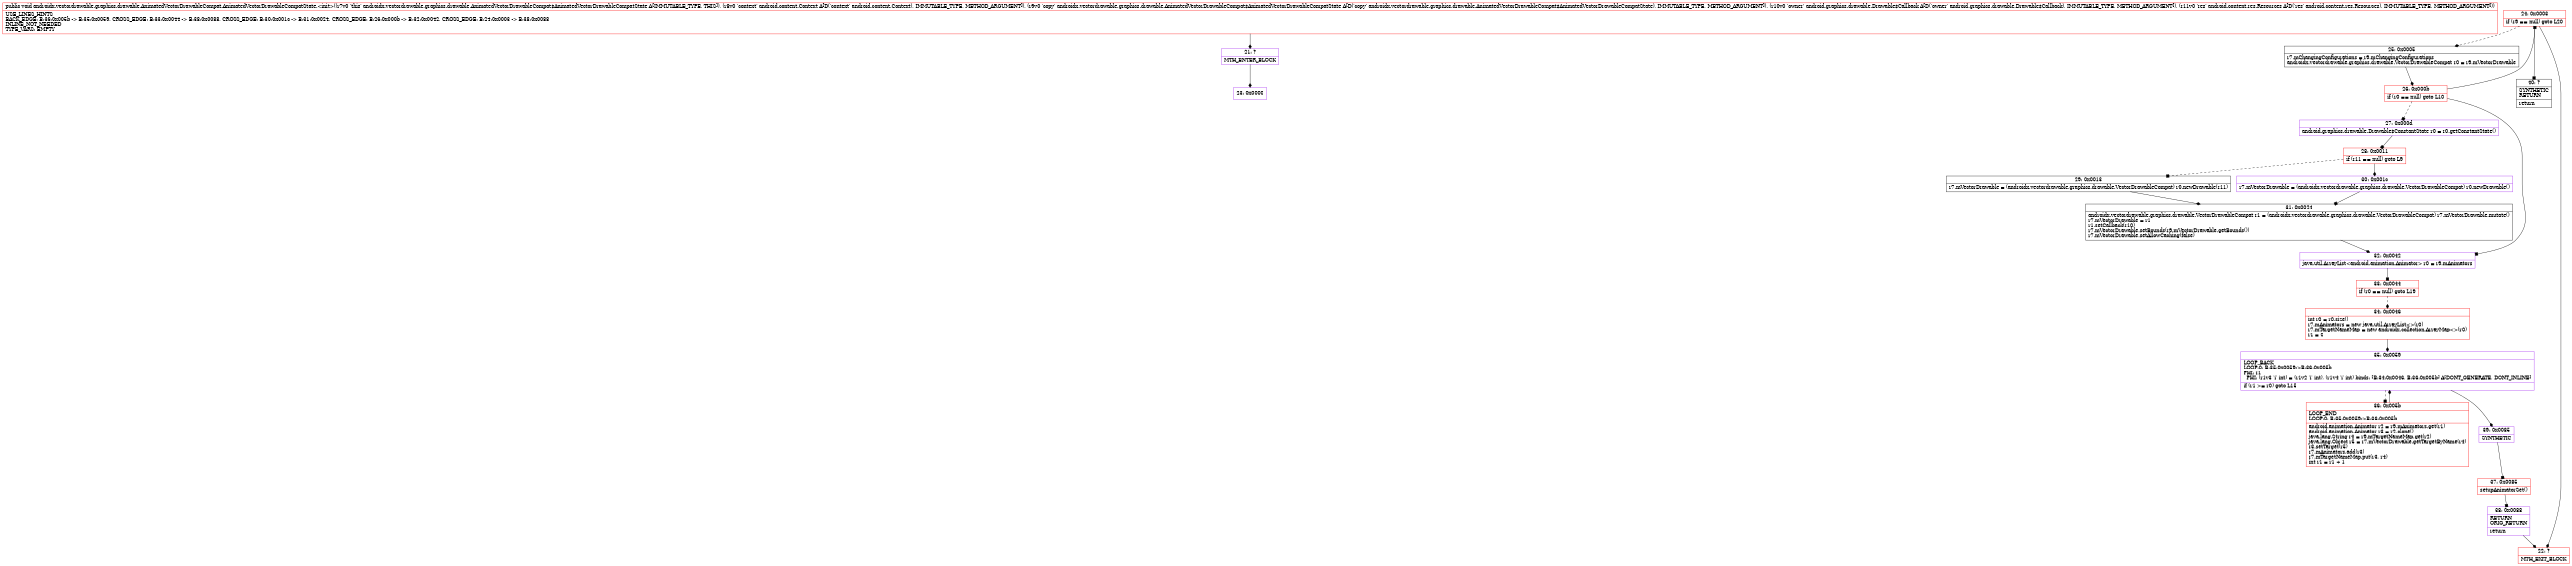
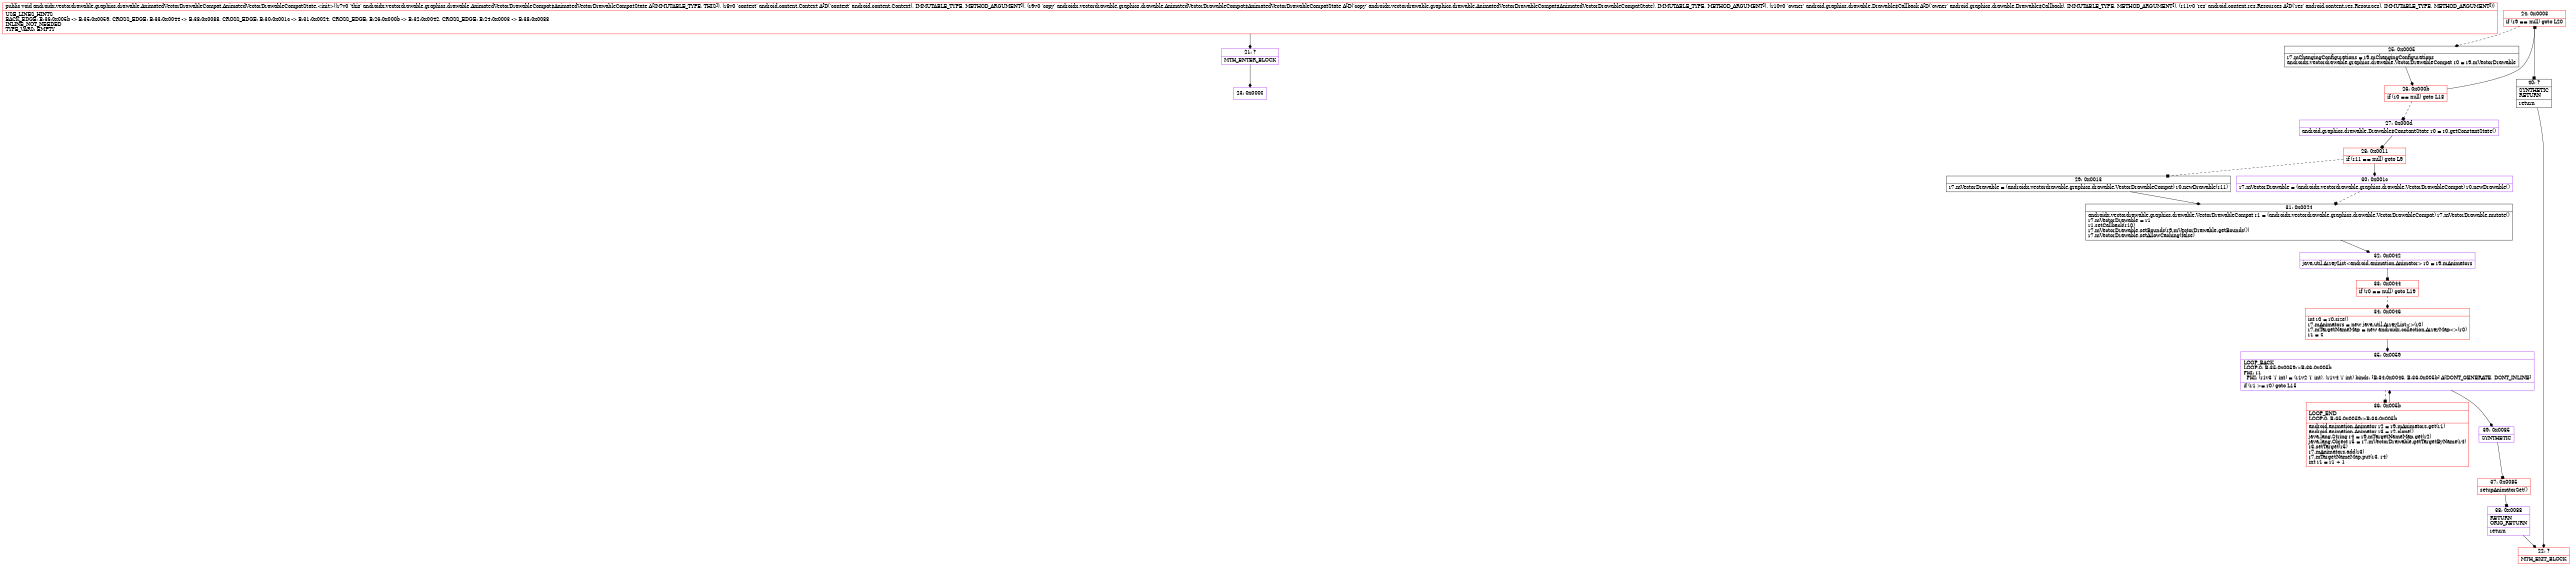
node "26: 0x000b": text "if (r0 == null) goto L10" -> "if (r0 == null) goto L18"
edge "26: 0x000b" -> "32: 0x0042": removed
edge "30: 0x001c" -> "31: 0x0024": style solid -> dashed
edge "24: 0x0003" -> "22: ?": now "40: ?" -> "22: ?"
